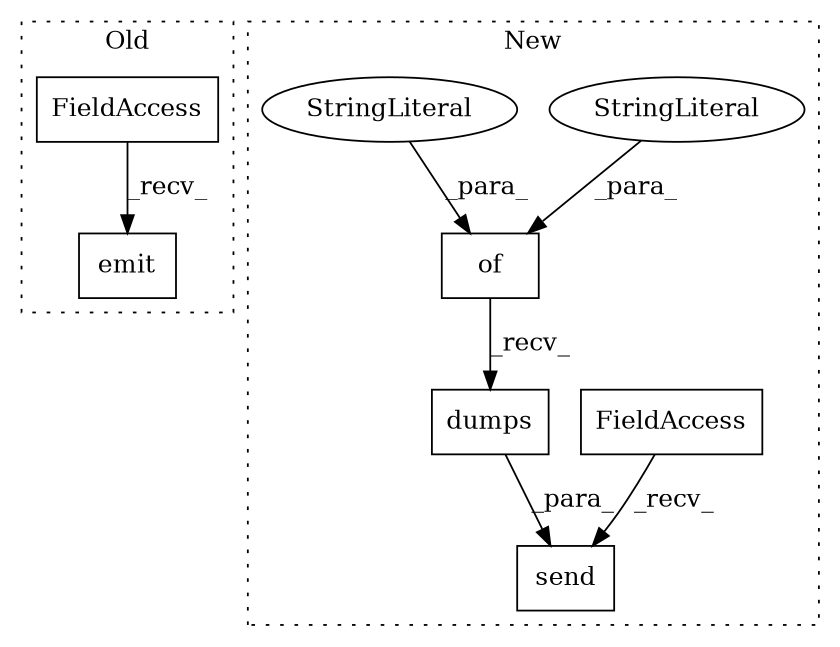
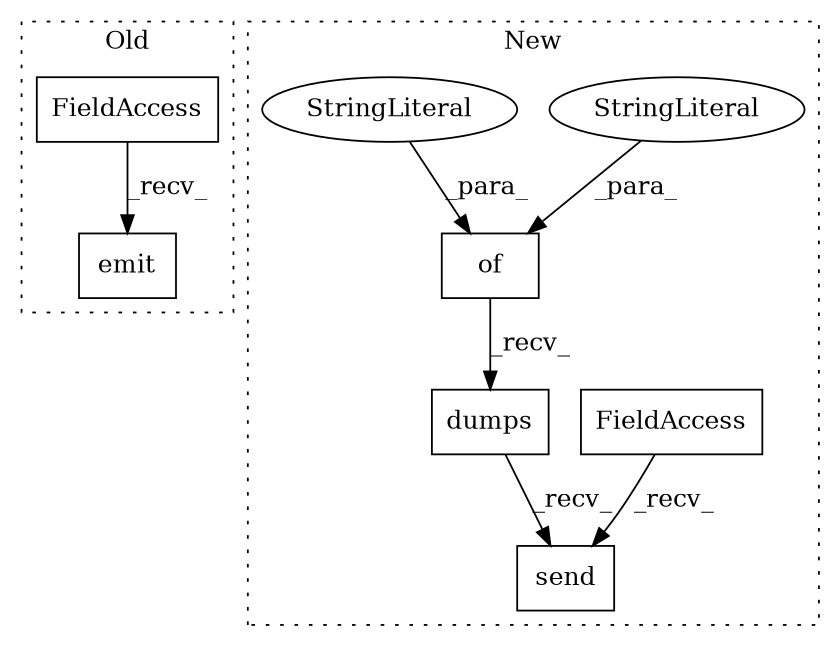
edge "dumps" -> "send": label "_para_" -> "_recv_"
